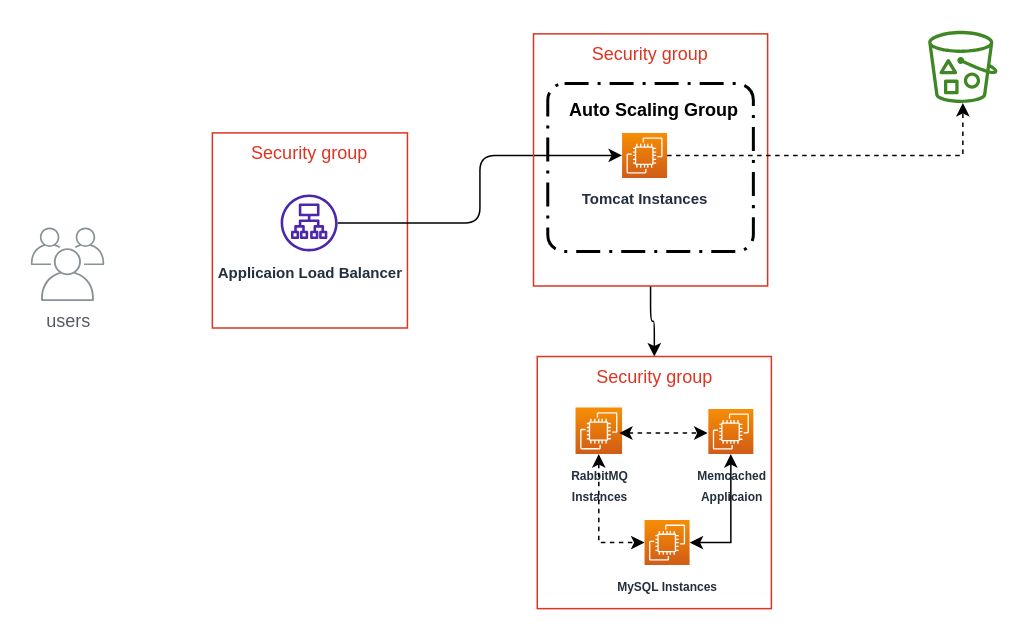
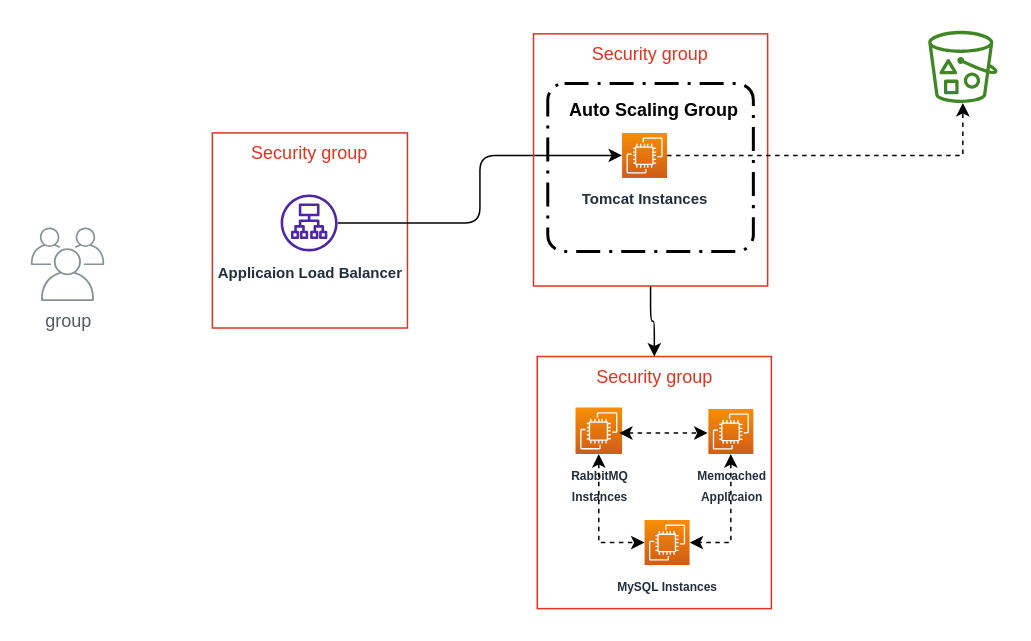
node "users": label "users" -> "group"
edge "Memcached Applicaion" -- "MySQL Instances": style solid -> dashed
